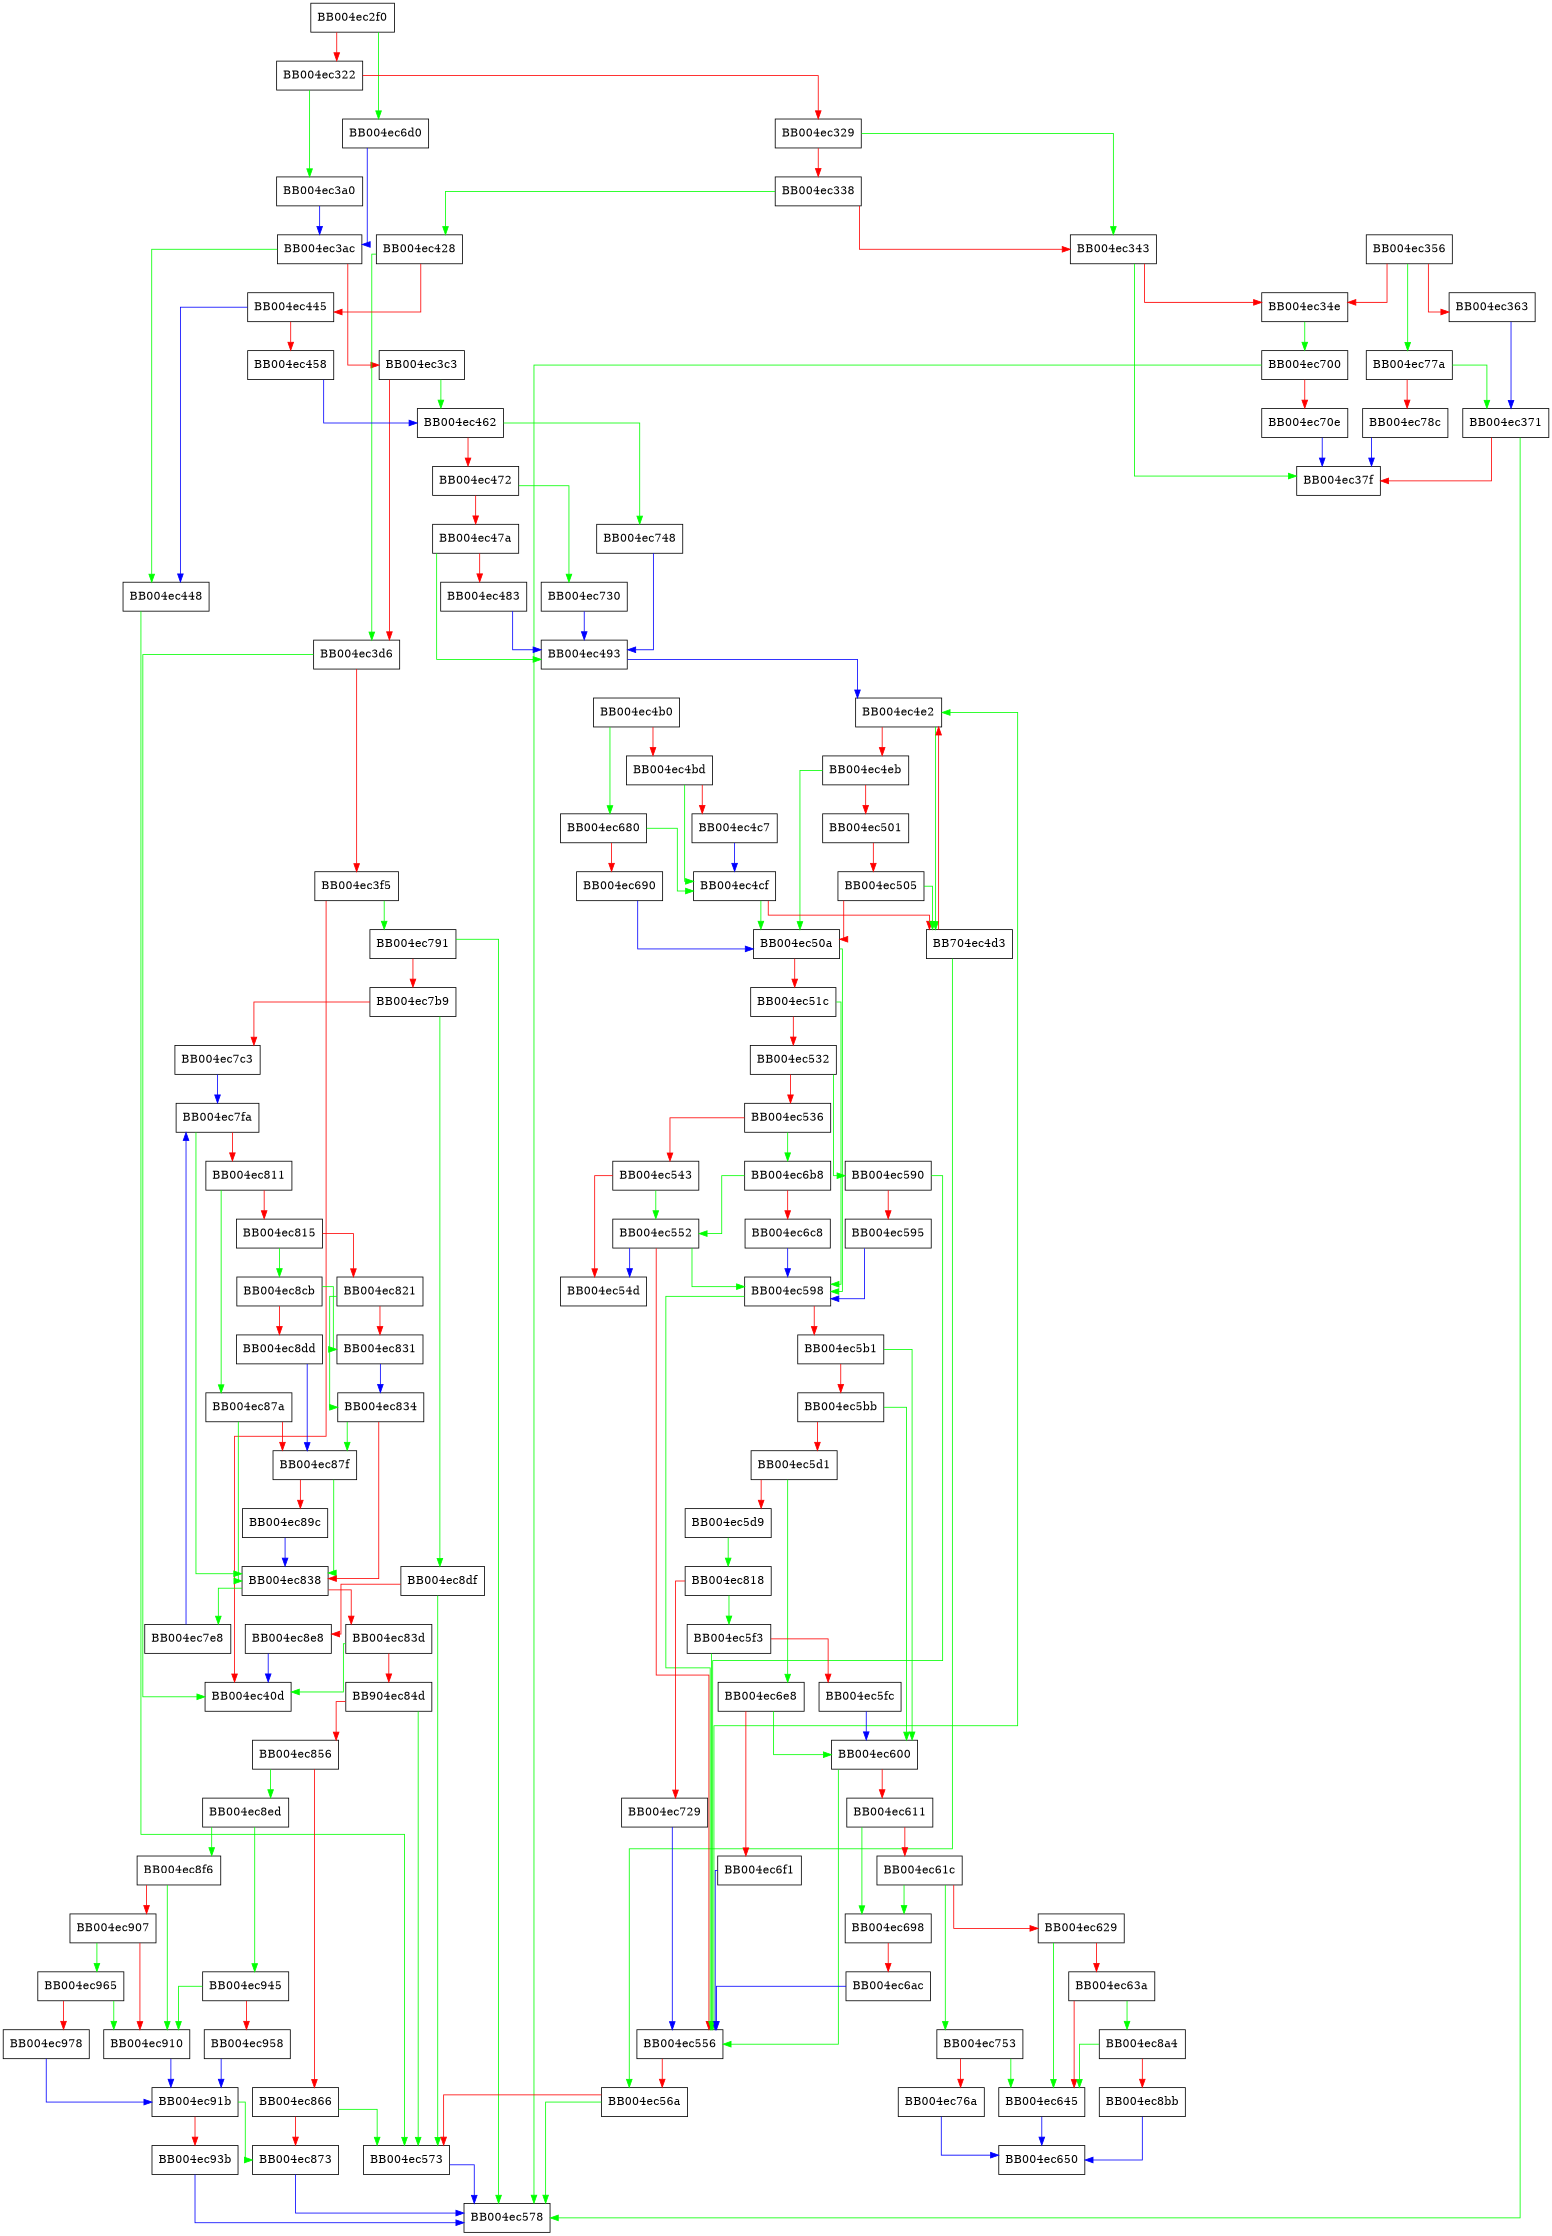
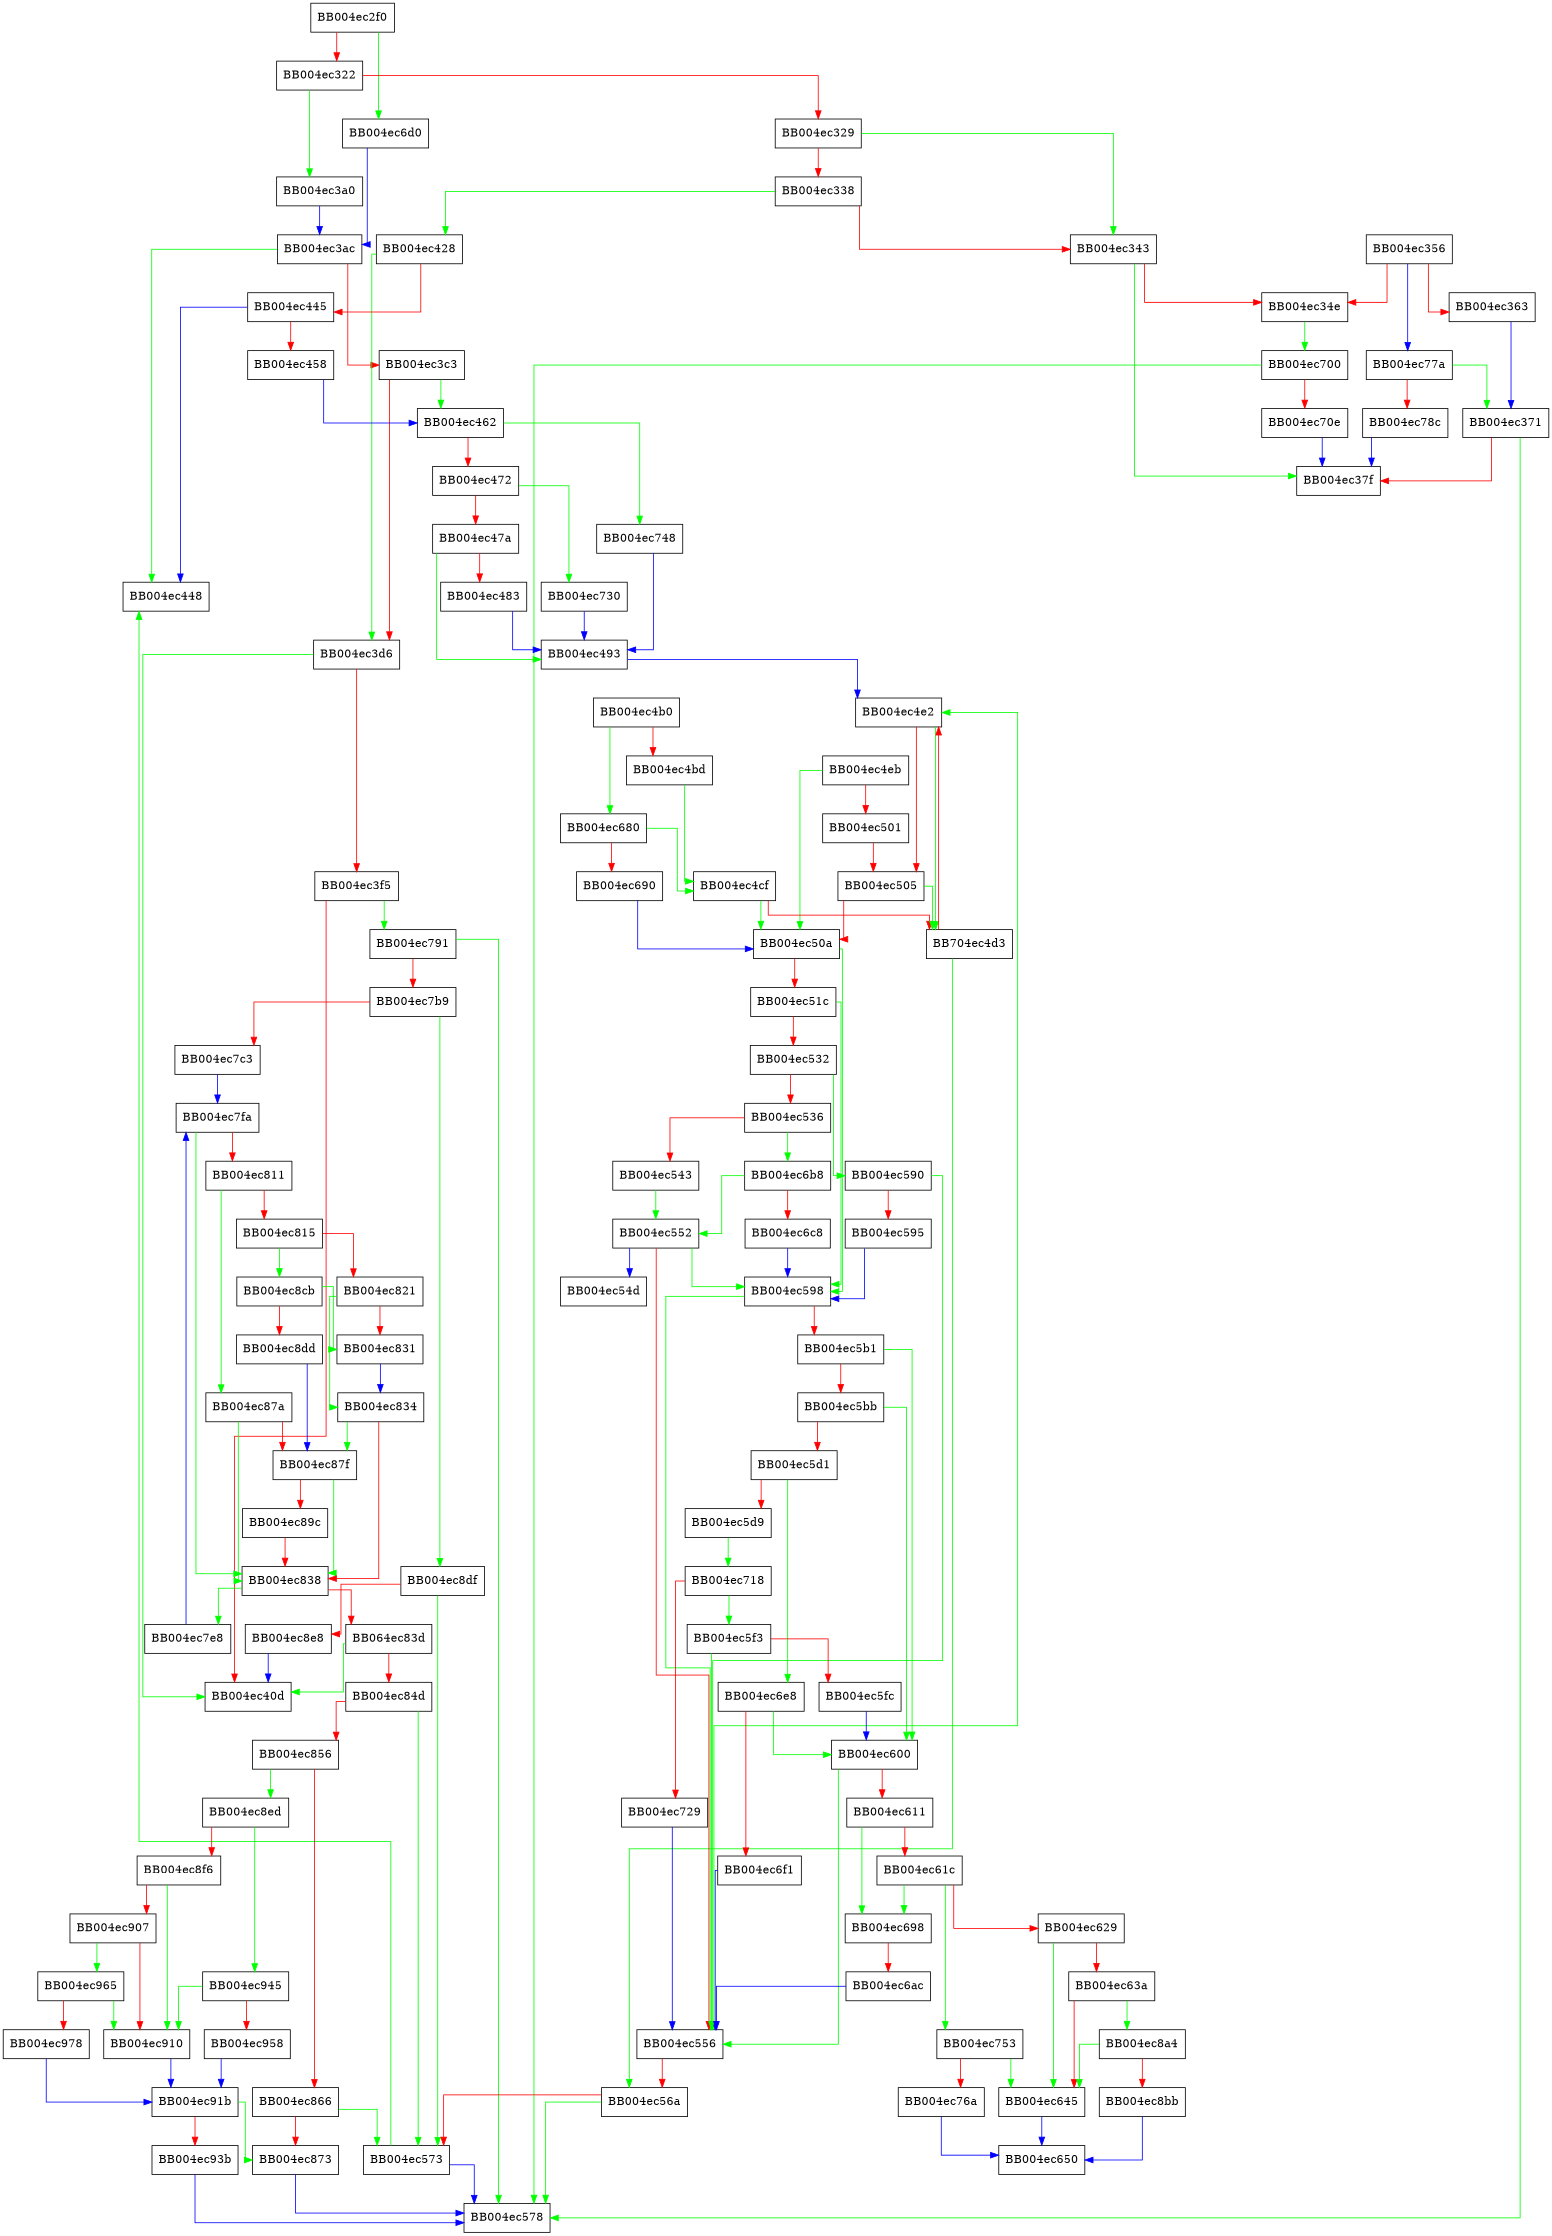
edge "BB004ec356" -> "BB004ec77a": color green -> blue
edge "BB004ec4e2" -> "BB004ec4eb": now "BB004ec4e2" -> "BB004ec505"
node "BB004ec4c7": removed
edge "BB004ec543" -> "BB004ec54d": removed
edge "BB004ec89c" -> "BB004ec838": color blue -> red
node "BB004ec818": label "BB004ec818" -> "BB004ec718"
node "BB004ec83d": label "BB004ec83d" -> "BB064ec83d"
node "BB904ec84d": label "BB904ec84d" -> "BB004ec84d"
edge "BB004ec448" -> "BB004ec573": reversed
edge "BB004ec8ed" -> "BB004ec8f6": color green -> red
